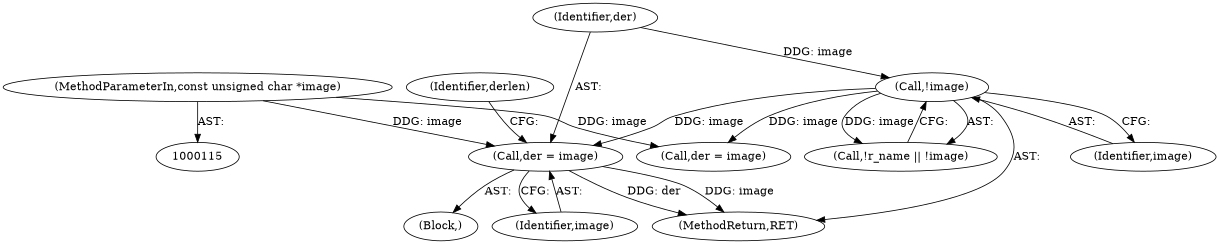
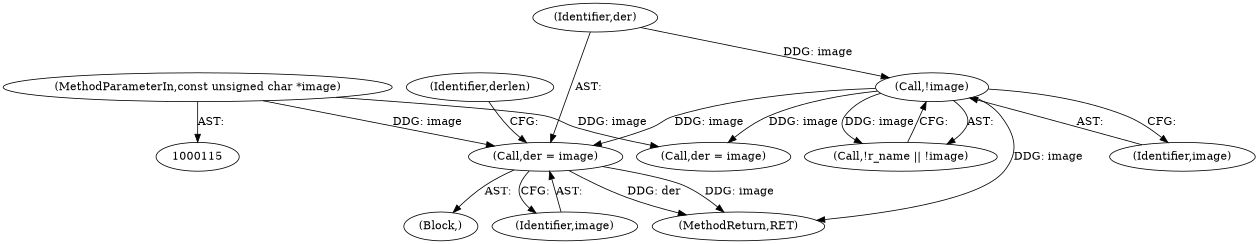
edge "(Call,!image)" -> "(MethodReturn,RET)": label "AST: " -> "DDG: image"
